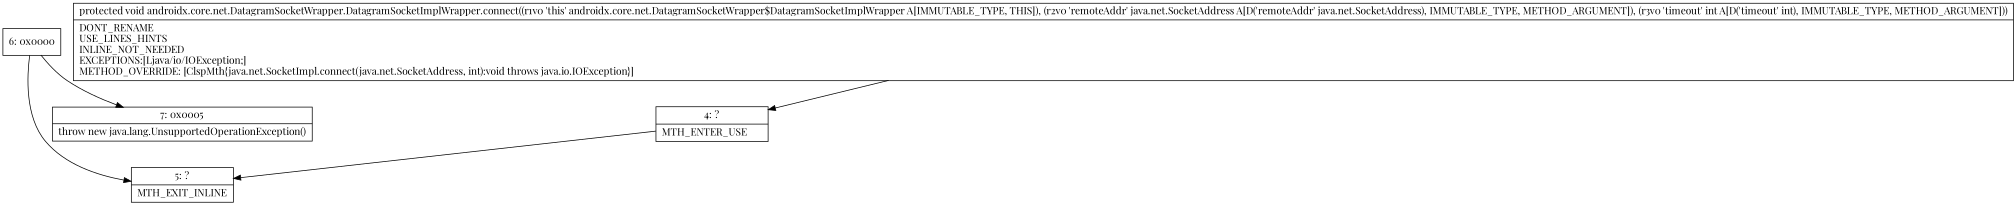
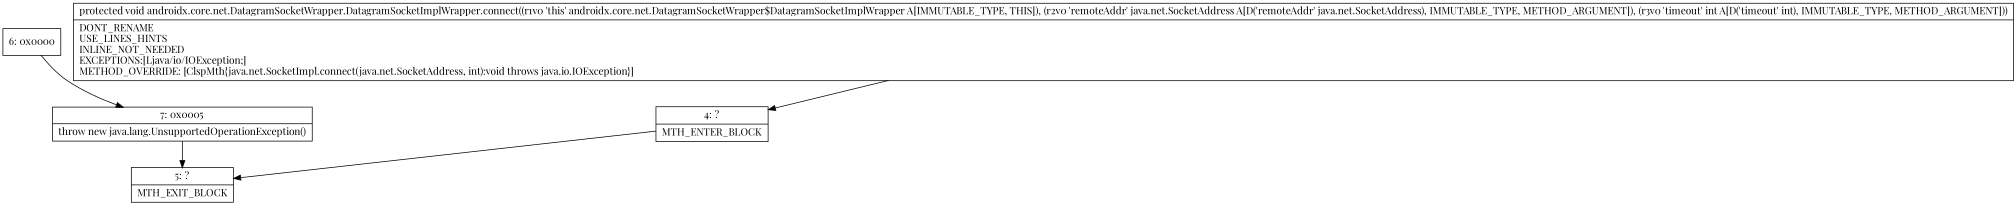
node "4: ?": text "MTH_ENTER_USE" -> "MTH_ENTER_BLOCK"
edge "6: 0x0000" -> "5: ?": now "7: 0x0005" -> "5: ?"
node "5: ?": text "MTH_EXIT_INLINE" -> "MTH_EXIT_BLOCK"
